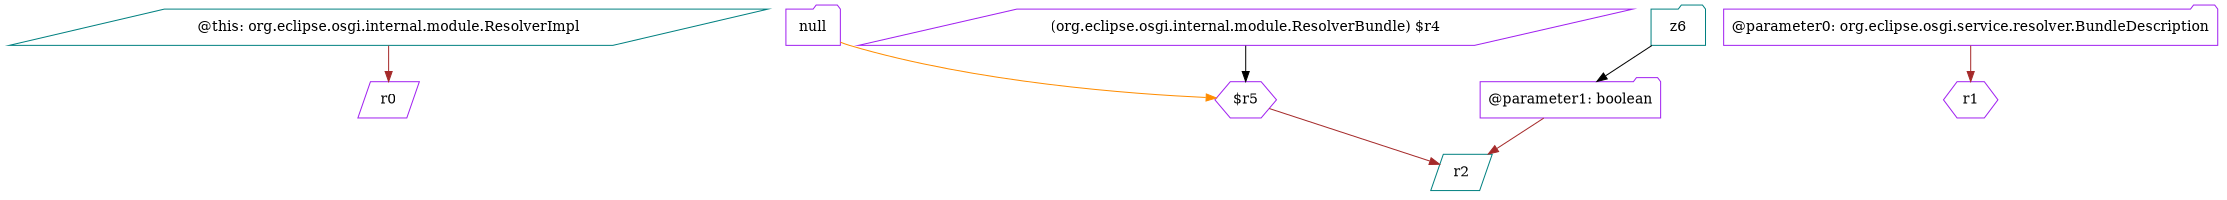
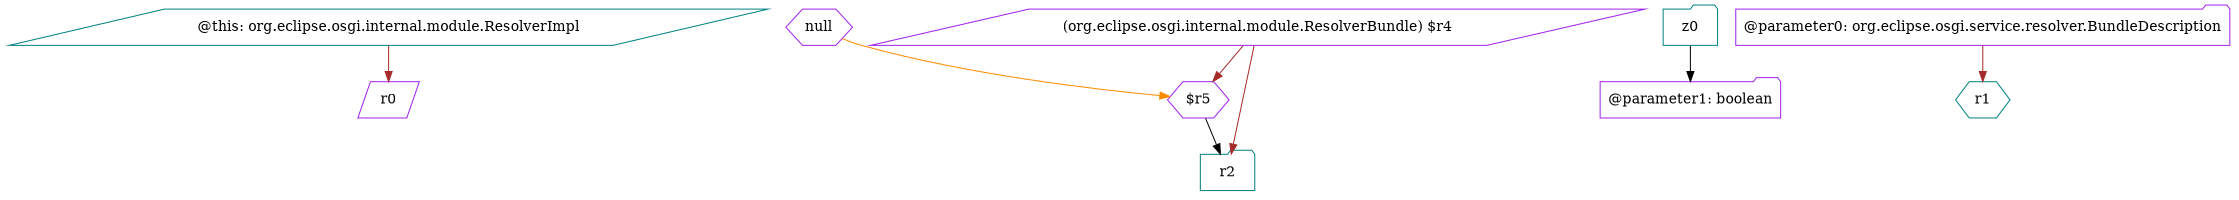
node "null": shape folder -> hexagon
node "z6": label "z6" -> "z0"
edge "(org.eclipse.osgi.internal.module.ResolverBundle) $r4" -> "$r5": color black -> brown
node "r1": color purple -> teal
edge "@parameter1: boolean" -> "r2": now "(org.eclipse.osgi.internal.module.ResolverBundle) $r4" -> "r2"
edge "$r5" -> "r2": color brown -> black
node "r2": shape parallelogram -> folder
